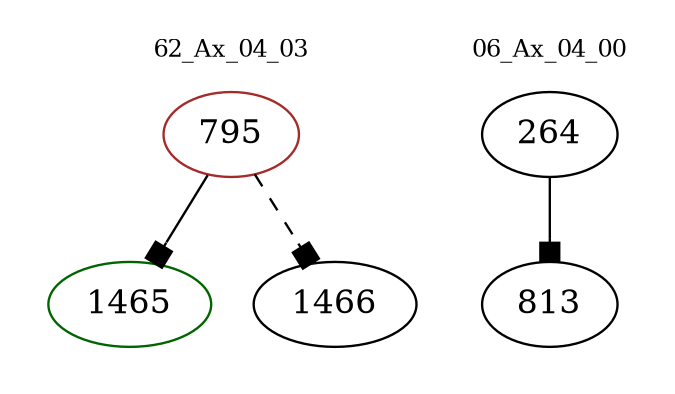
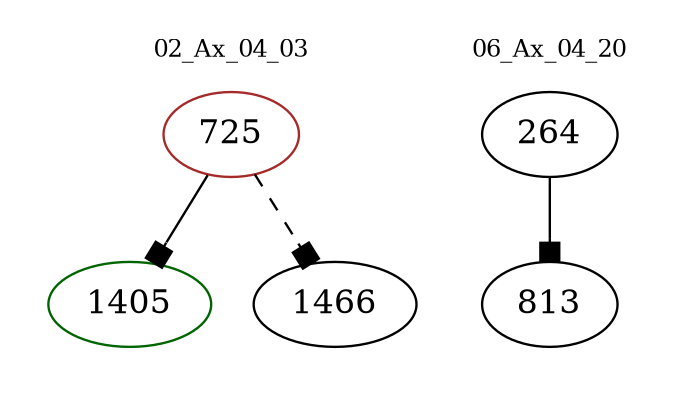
cluster "62_Ax_04_03": label "62_Ax_04_03" -> "02_Ax_04_03"
cluster "06_Ax_04_00": label "06_Ax_04_00" -> "06_Ax_04_20"
node "795": label "795" -> "725"
node "1465": label "1465" -> "1405"
